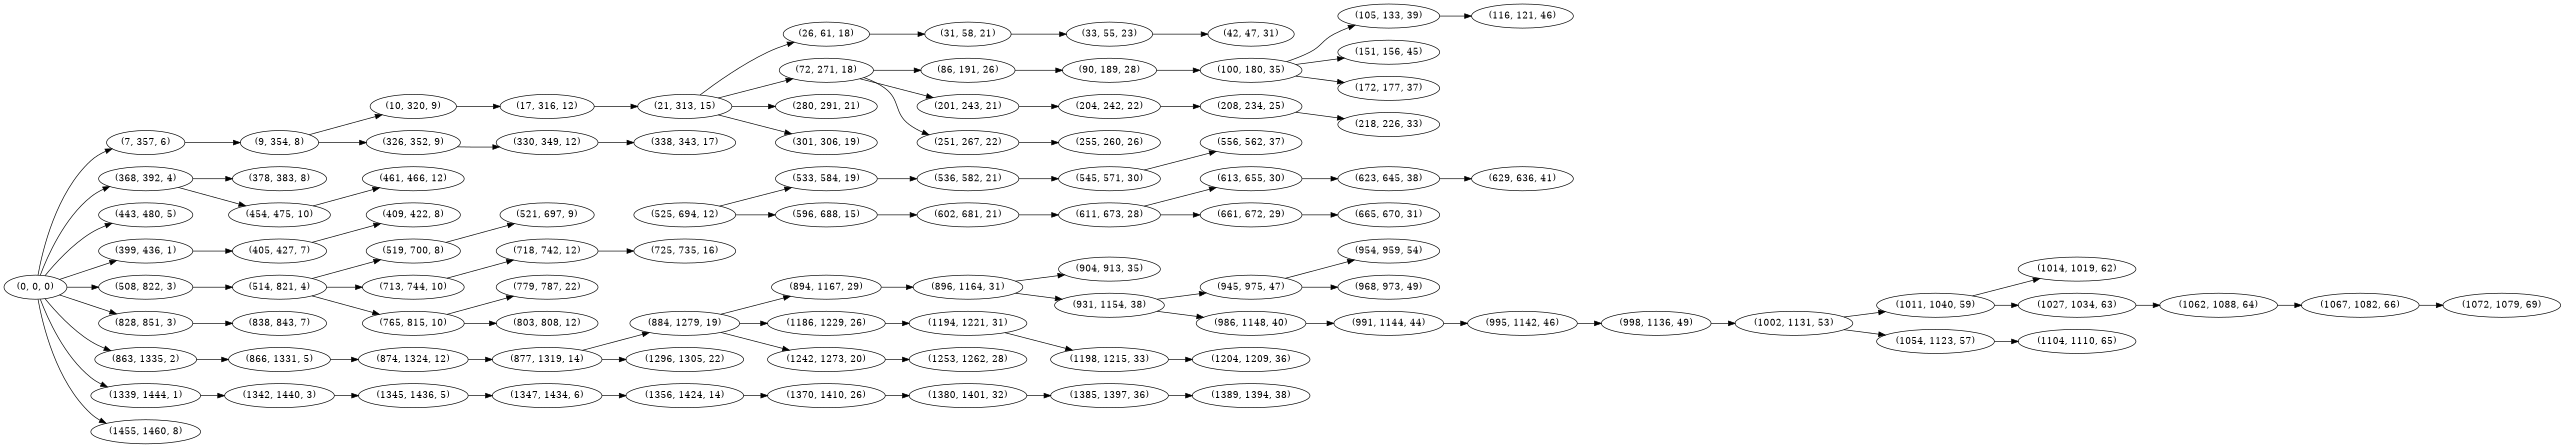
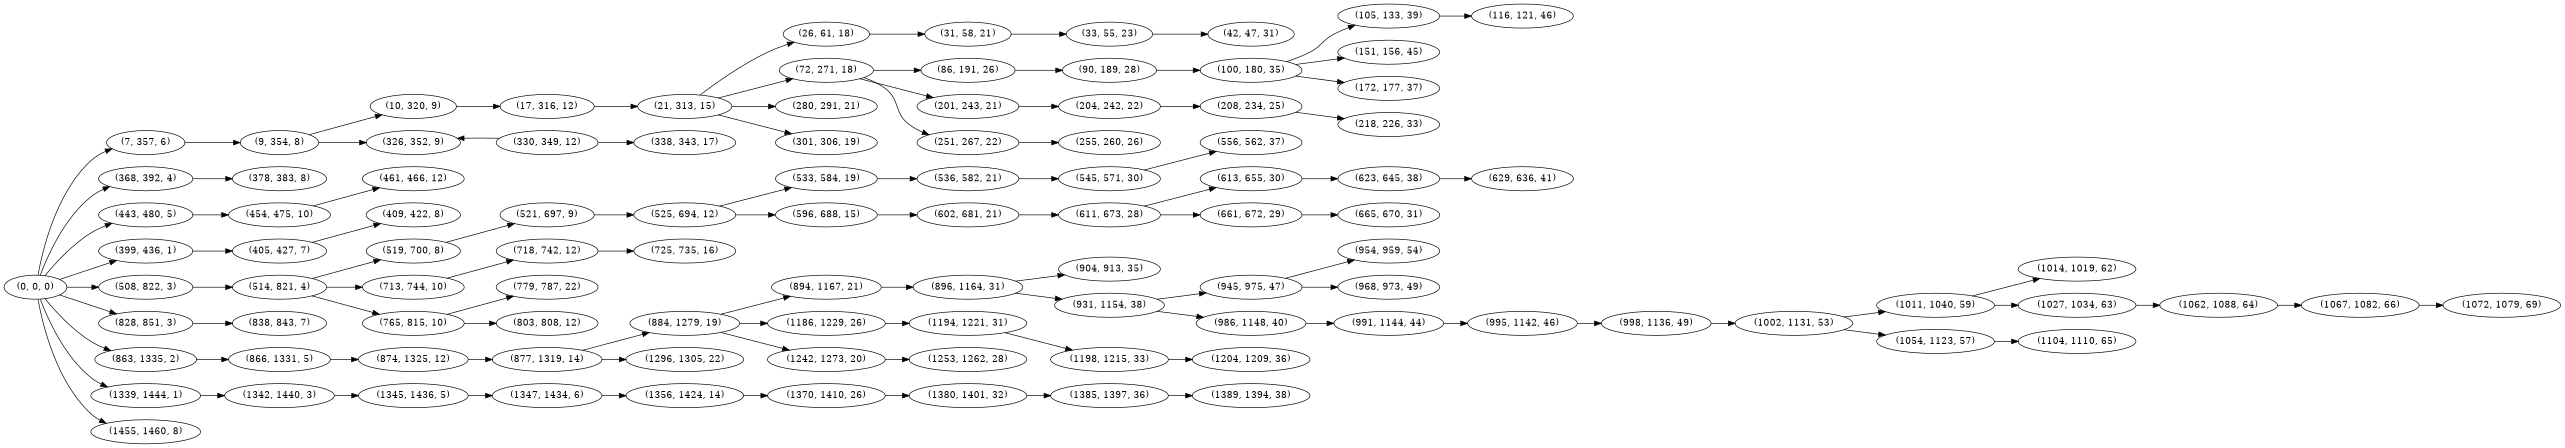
edge "(326, 352, 9)" -> "(330, 349, 12)": reversed
edge "(368, 392, 4)" -> "(454, 475, 10)": now "(443, 480, 5)" -> "(454, 475, 10)"
edge "(521, 697, 9)" -> "(525, 694, 12)": added
node "(894, 1167, 29)": label "(894, 1167, 29)" -> "(894, 1167, 21)"
node "(874, 1324, 12)": label "(874, 1324, 12)" -> "(874, 1325, 12)"
